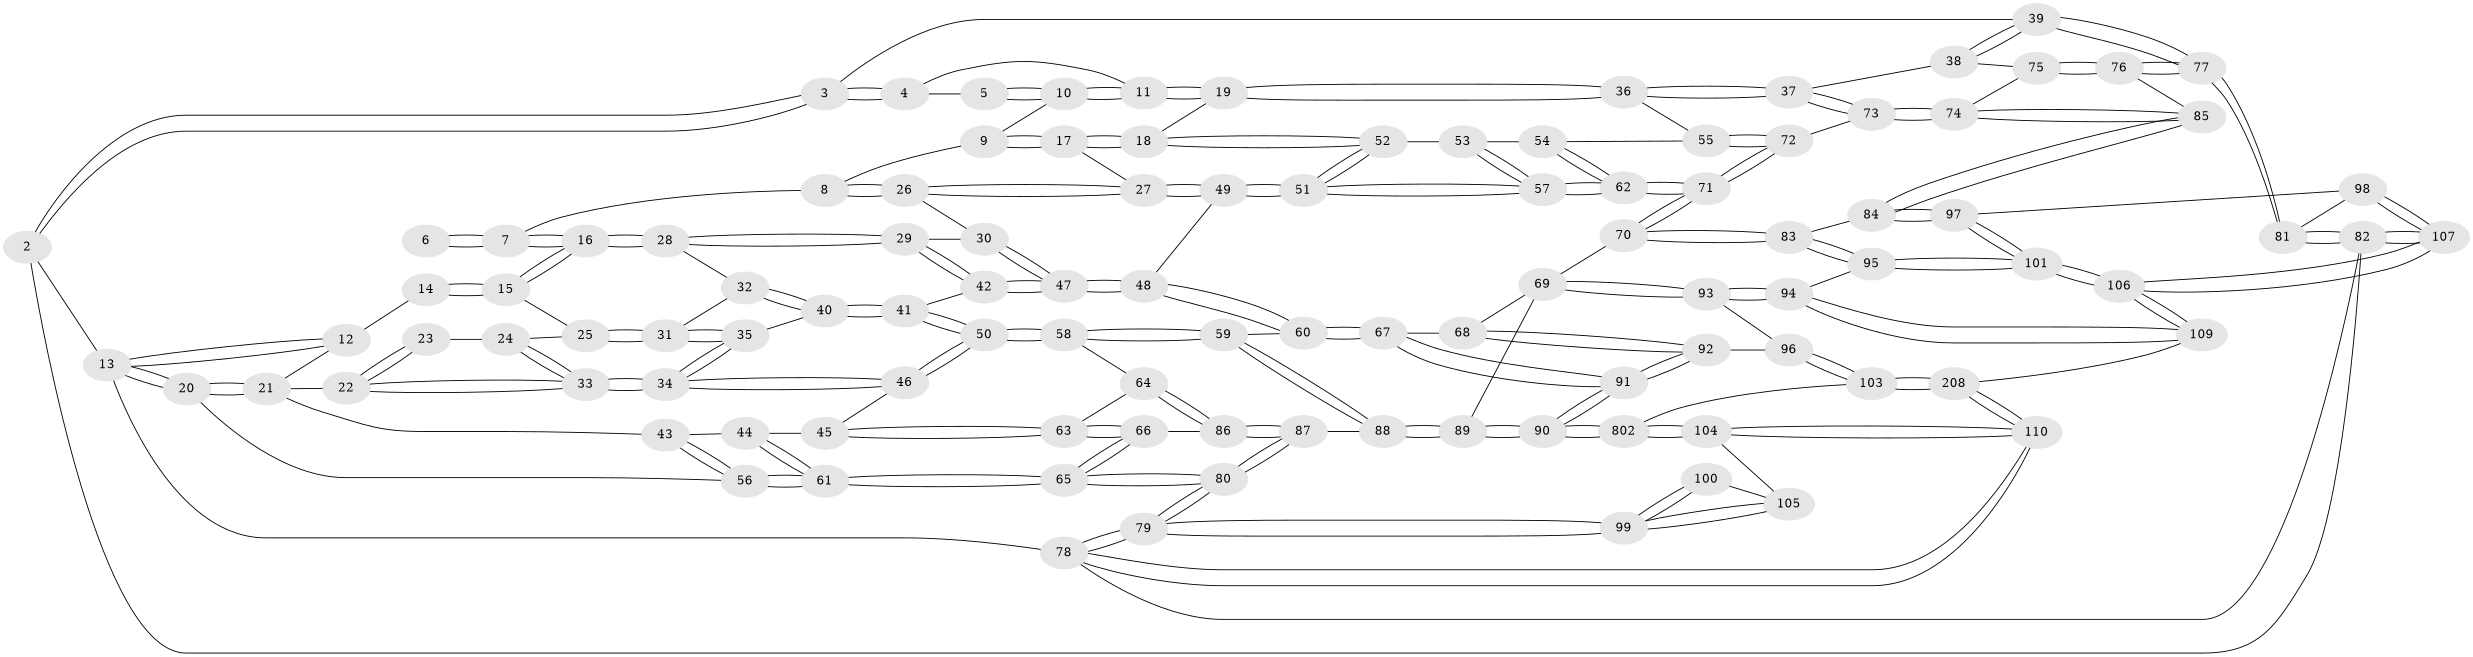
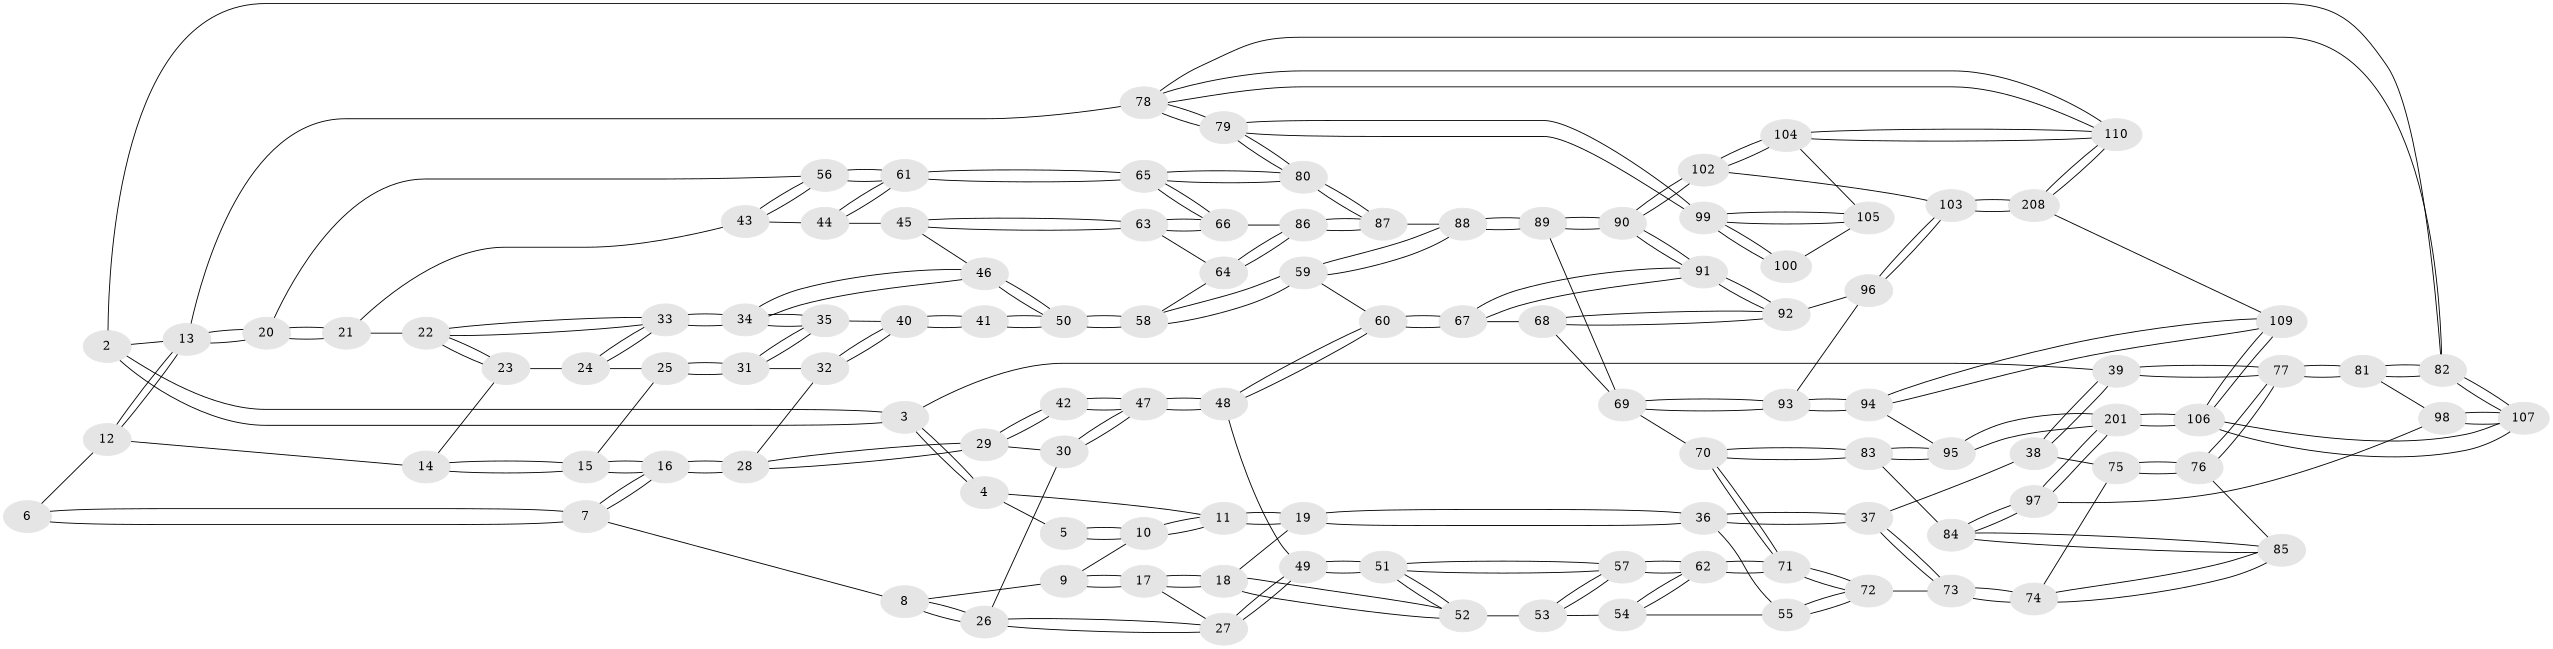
node "101": label "101" -> "201"
edge "42" -- "41": removed
edge "12" -- "21": now "12" -- "6"
edge "23" -- "14": added
node "802": label "802" -> "102"
